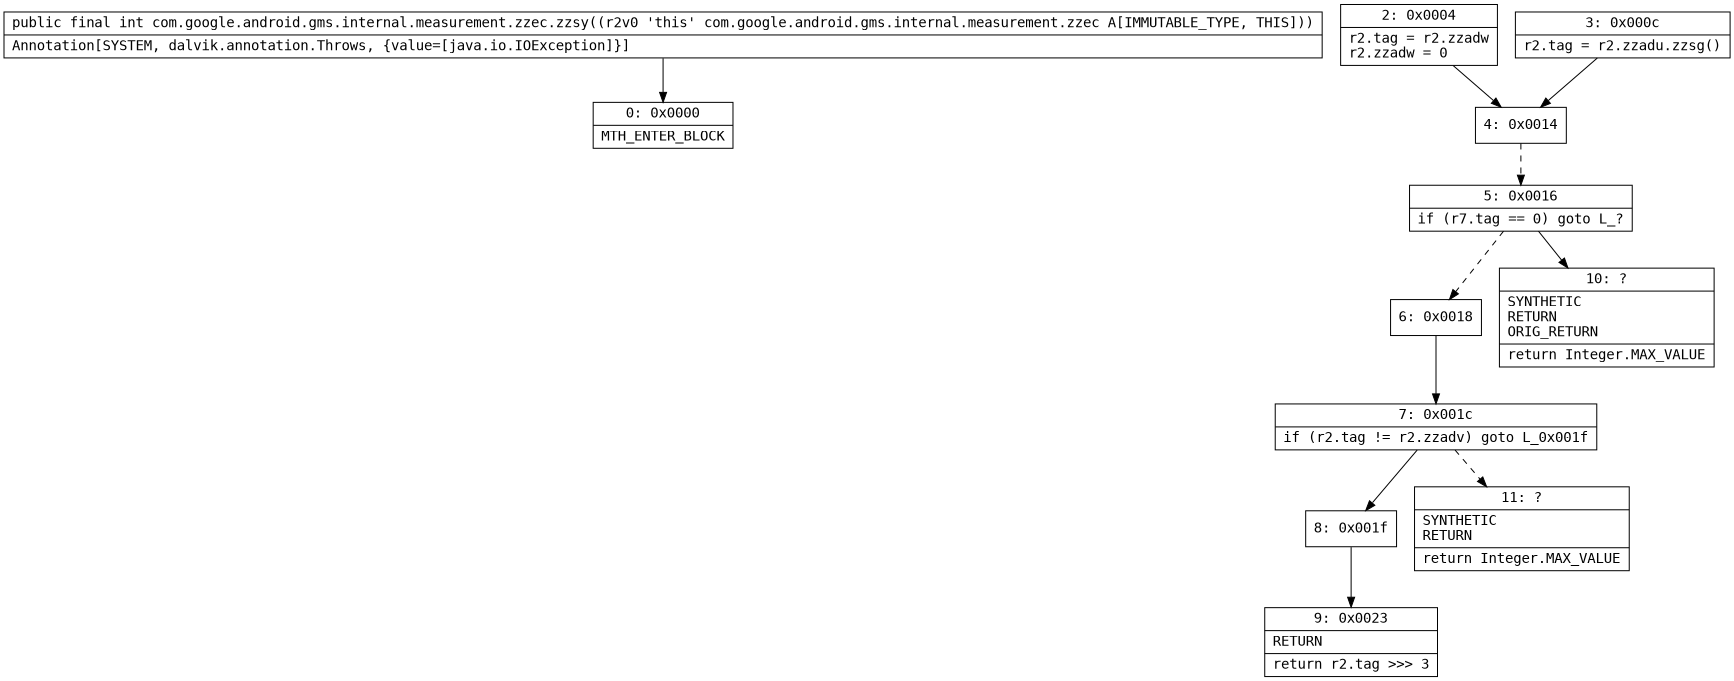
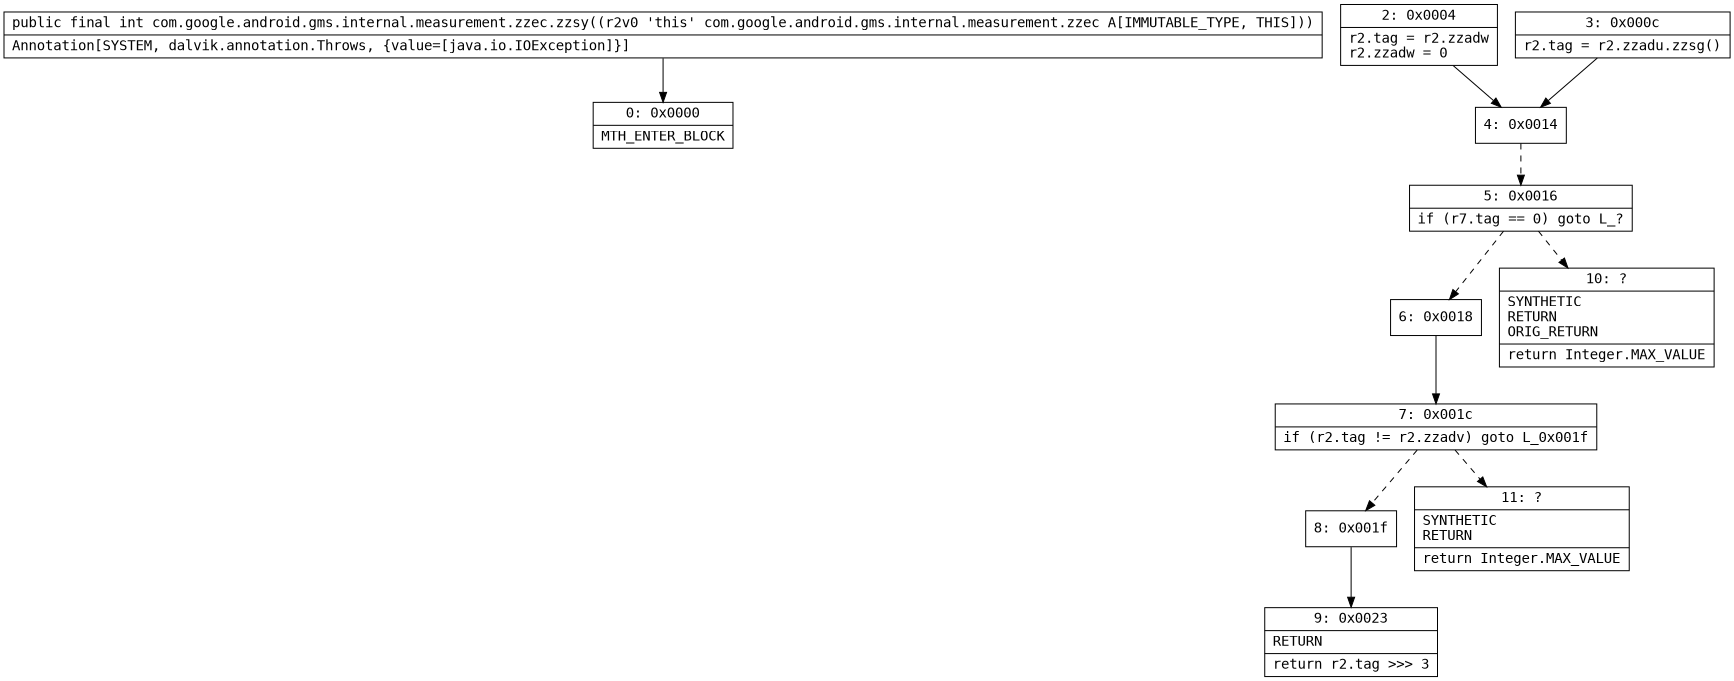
edge "5: 0x0016" -> "10: ?": style solid -> dashed
edge "7: 0x001c" -> "8: 0x001f": style solid -> dashed
